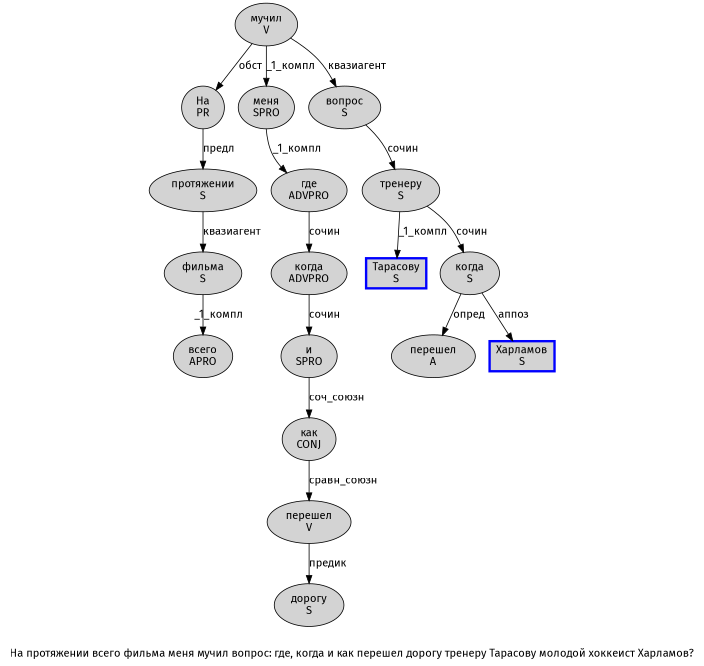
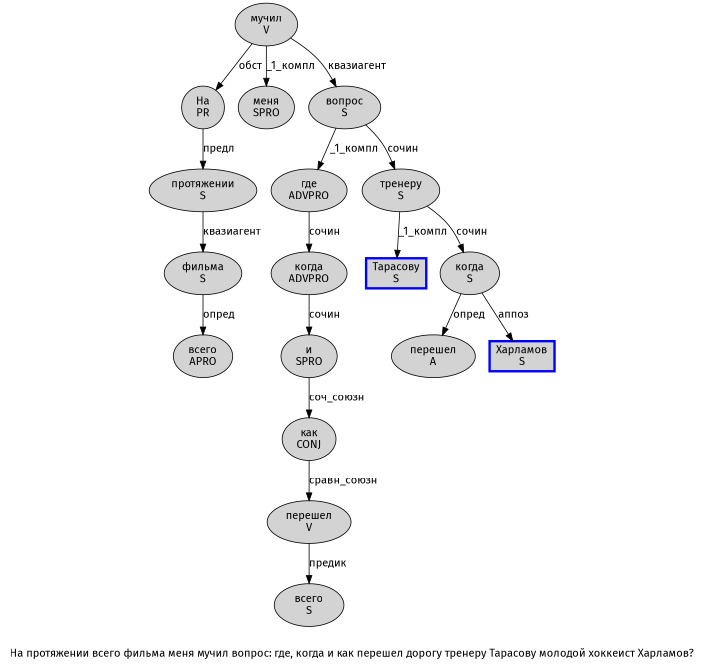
edge "меня SPRO" -> "где ADVPRO": now "вопрос S" -> "где ADVPRO"
edge "фильма S" -> "всего APRO": label "_1_компл" -> "опред"
node "дорогу S": label "дорогу S" -> "всего S"
